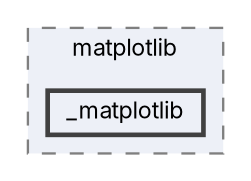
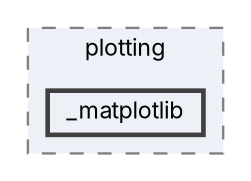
cluster "matplotlib": label "matplotlib" -> "plotting"
